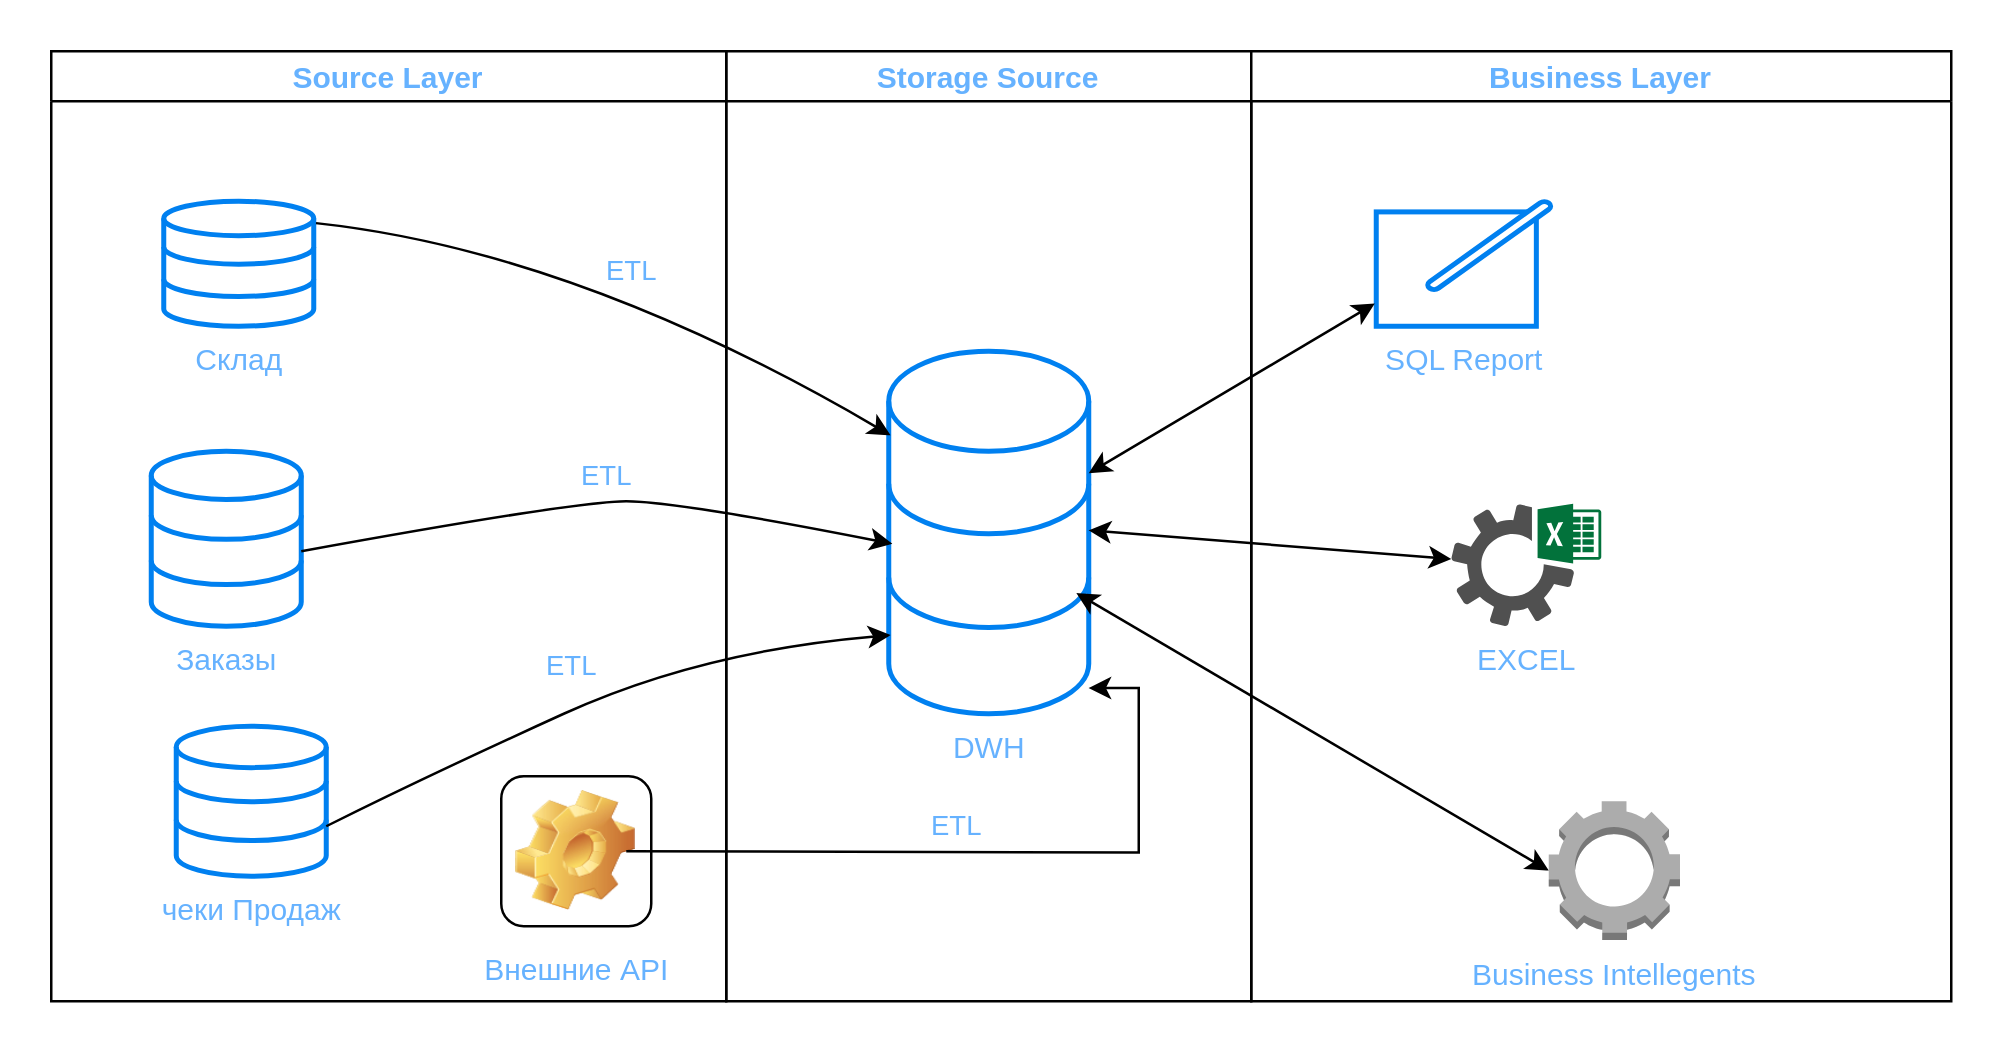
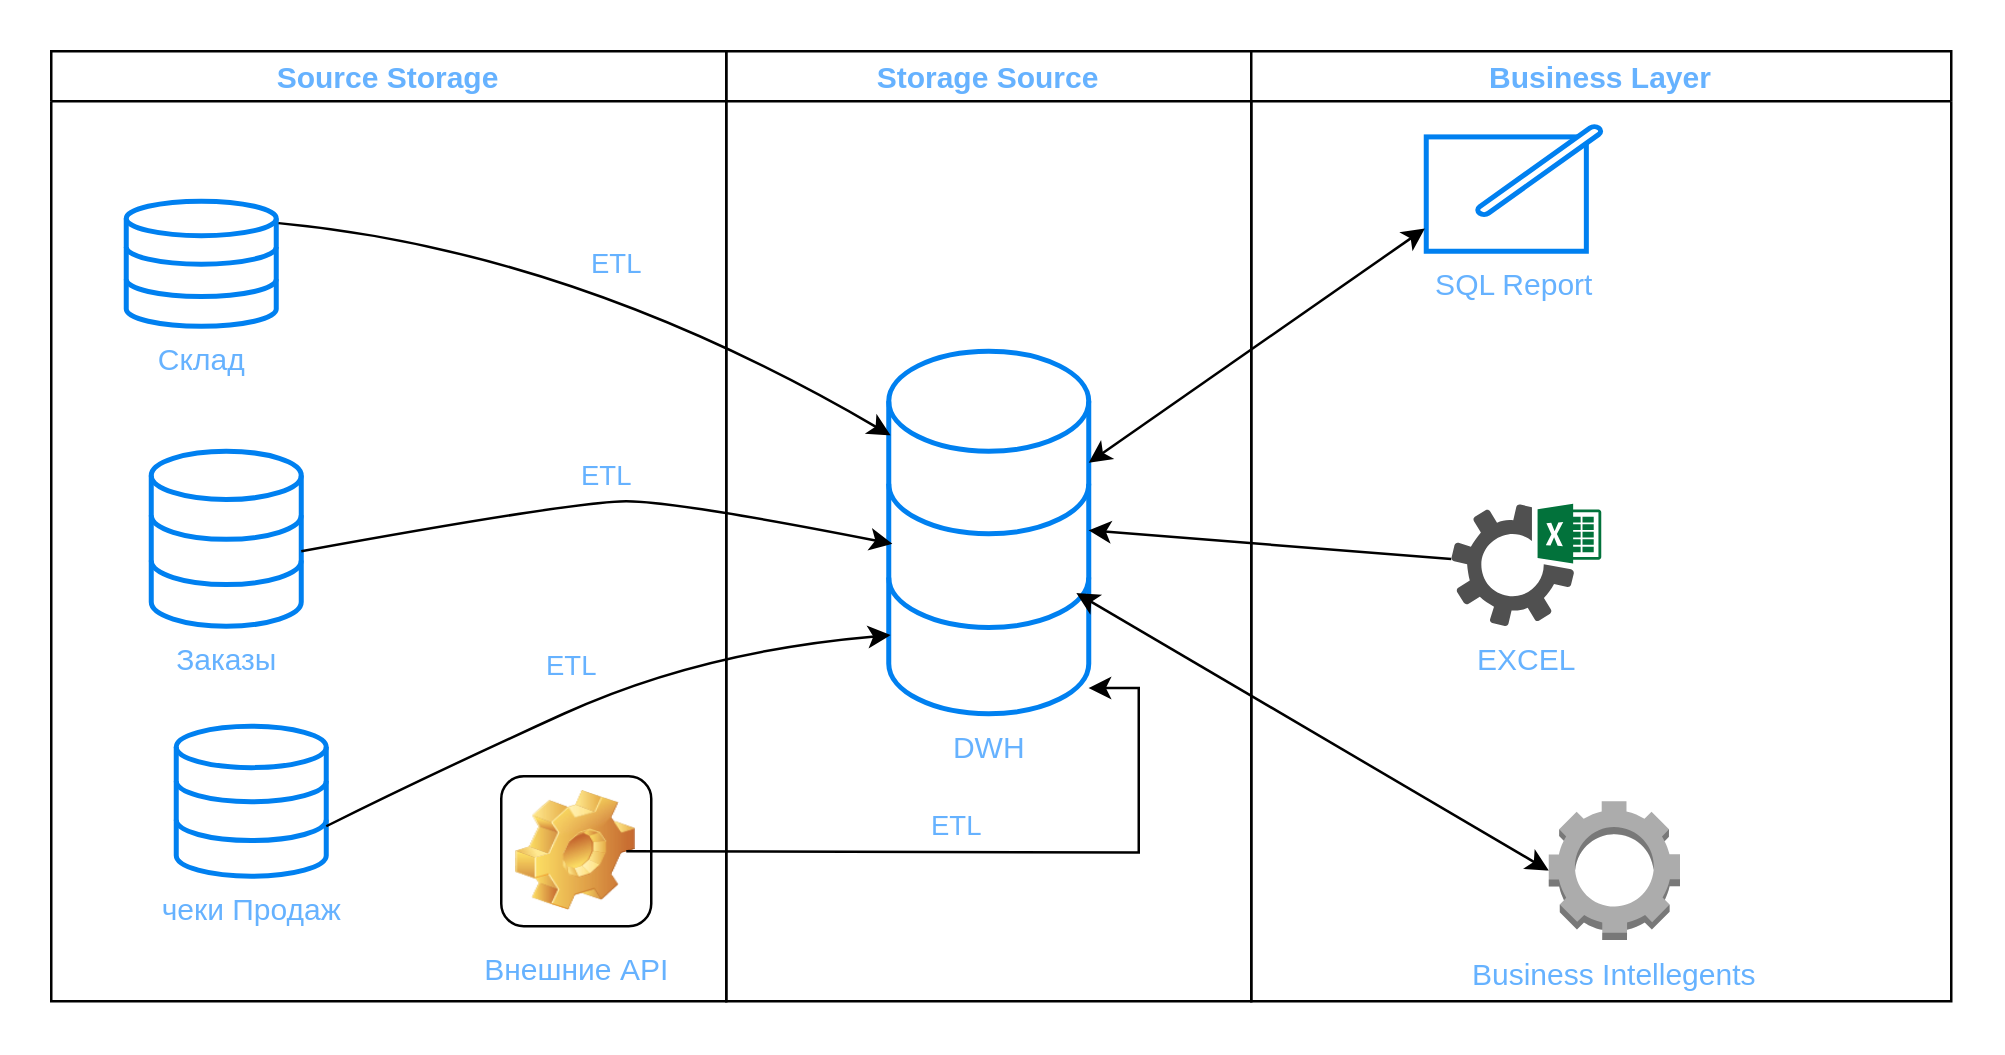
node "Source Layer": label "Source Layer" -> "Source Storage"
node "Склад": moved (239, 264) -> (201, 264)
node "SQL Report": moved (1464, 264) -> (1514, 189)
edge "DWH" -- "EXCEL": arrowhead classic -> none
